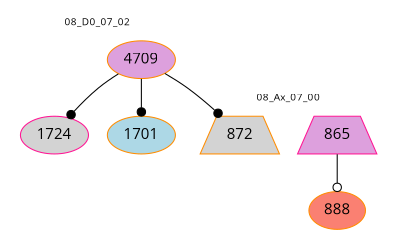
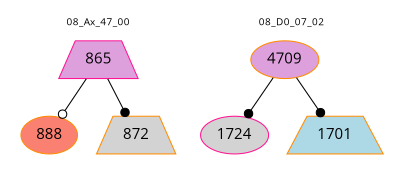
edge "4709" -> "872": now "865" -> "872"
cluster "08_Ax_07_00": label "08_Ax_07_00" -> "08_Ax_47_00"
node "1701": shape ellipse -> trapezium
